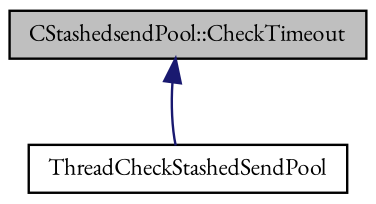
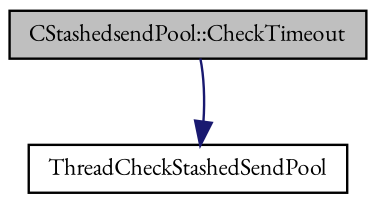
edge "ThreadCheckStashedSendPool" -> "CStashedsendPool::CheckTimeout": reversed
